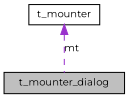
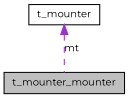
node "t_mounter_dialog": label "t_mounter_dialog" -> "t_mounter_mounter"
